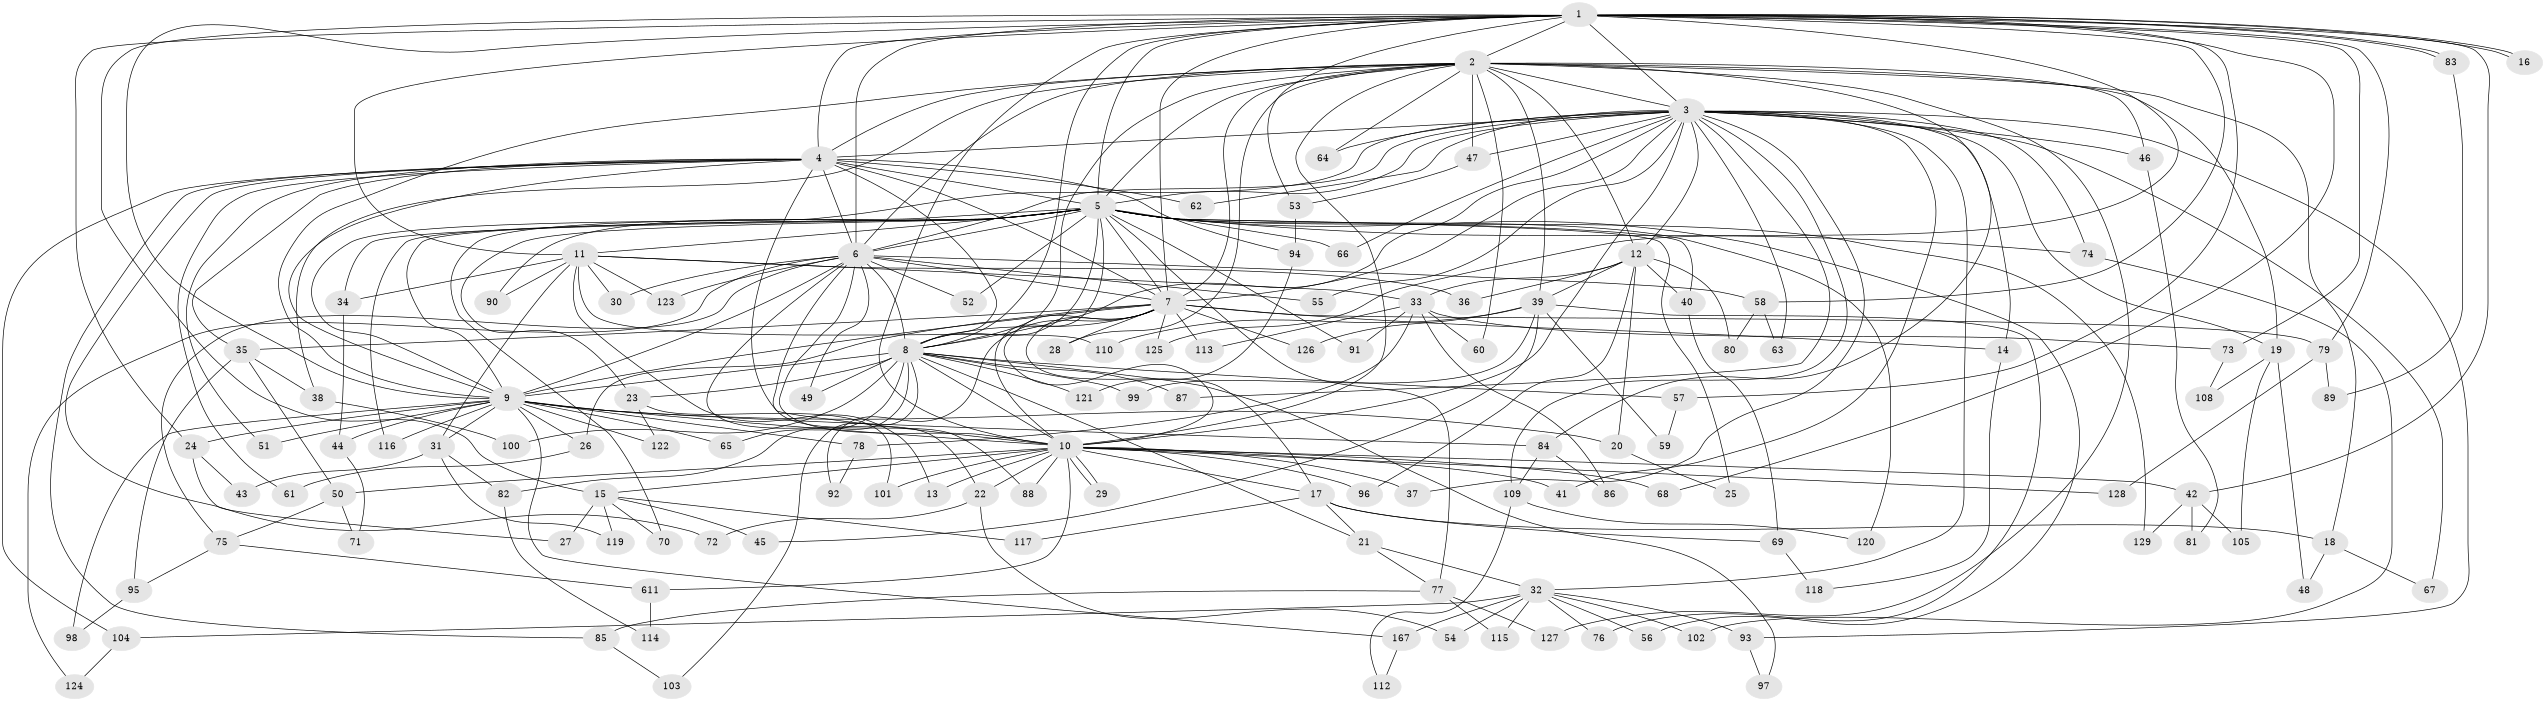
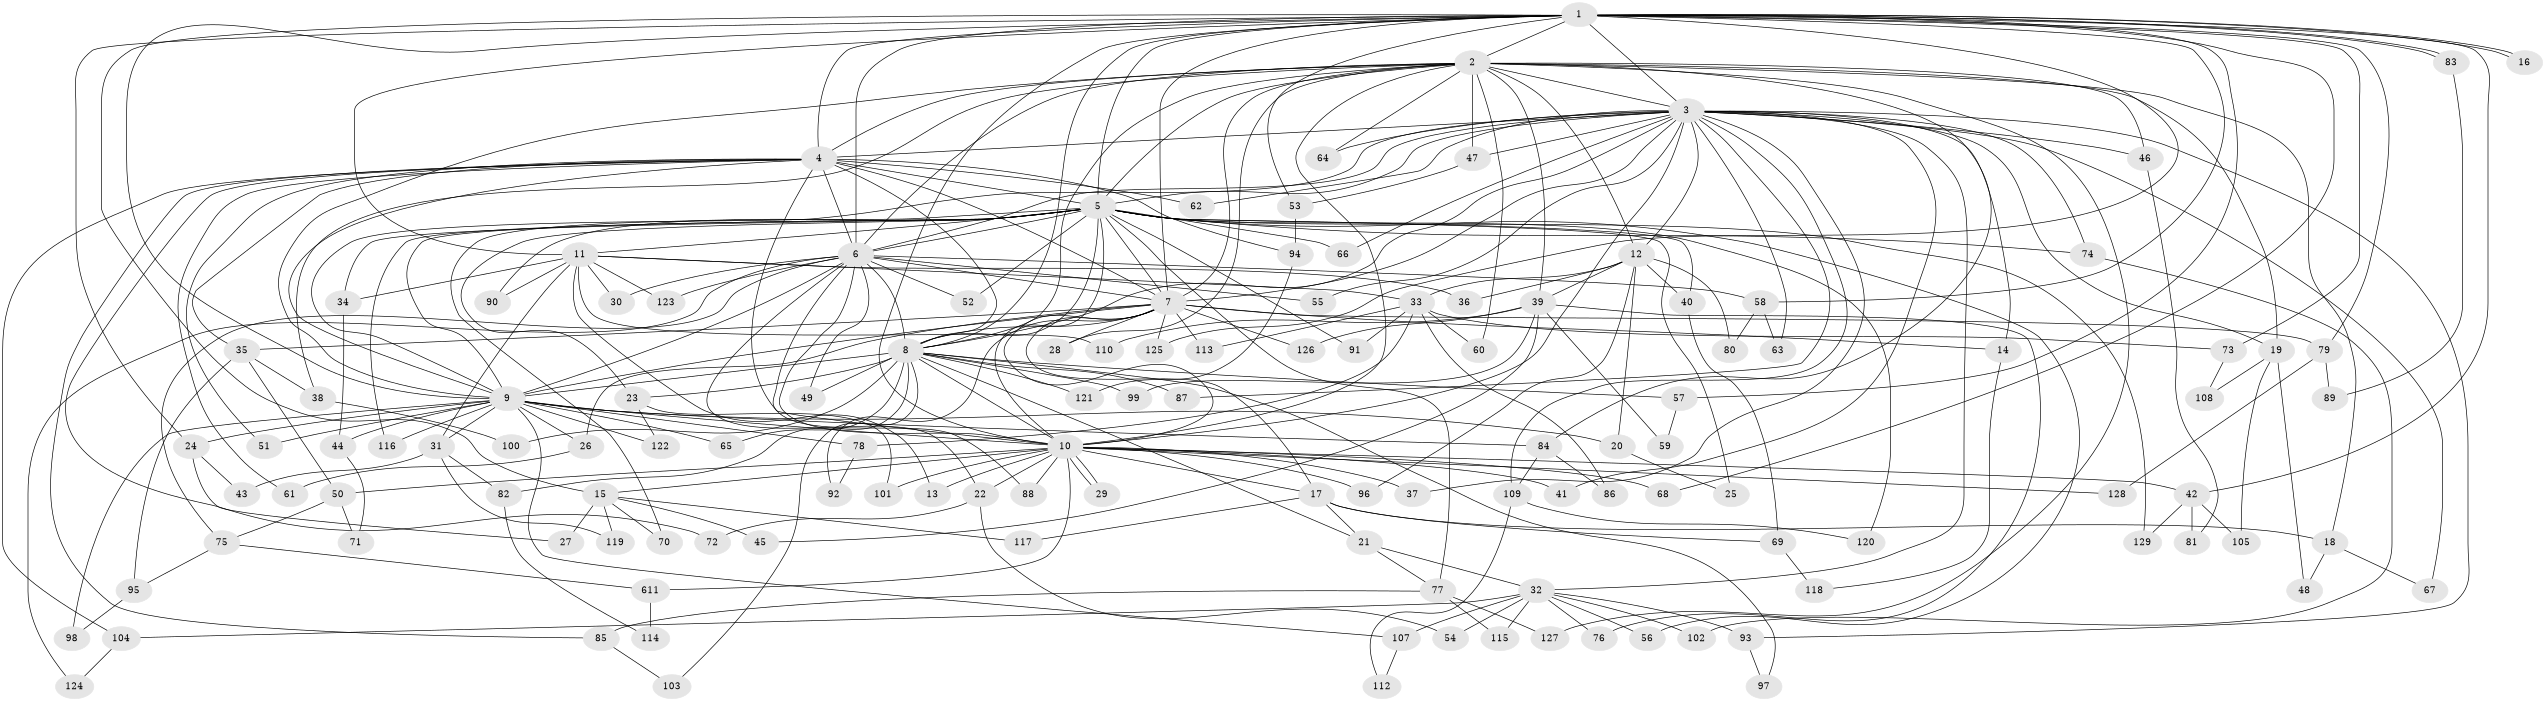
node "167": label "167" -> "107"
